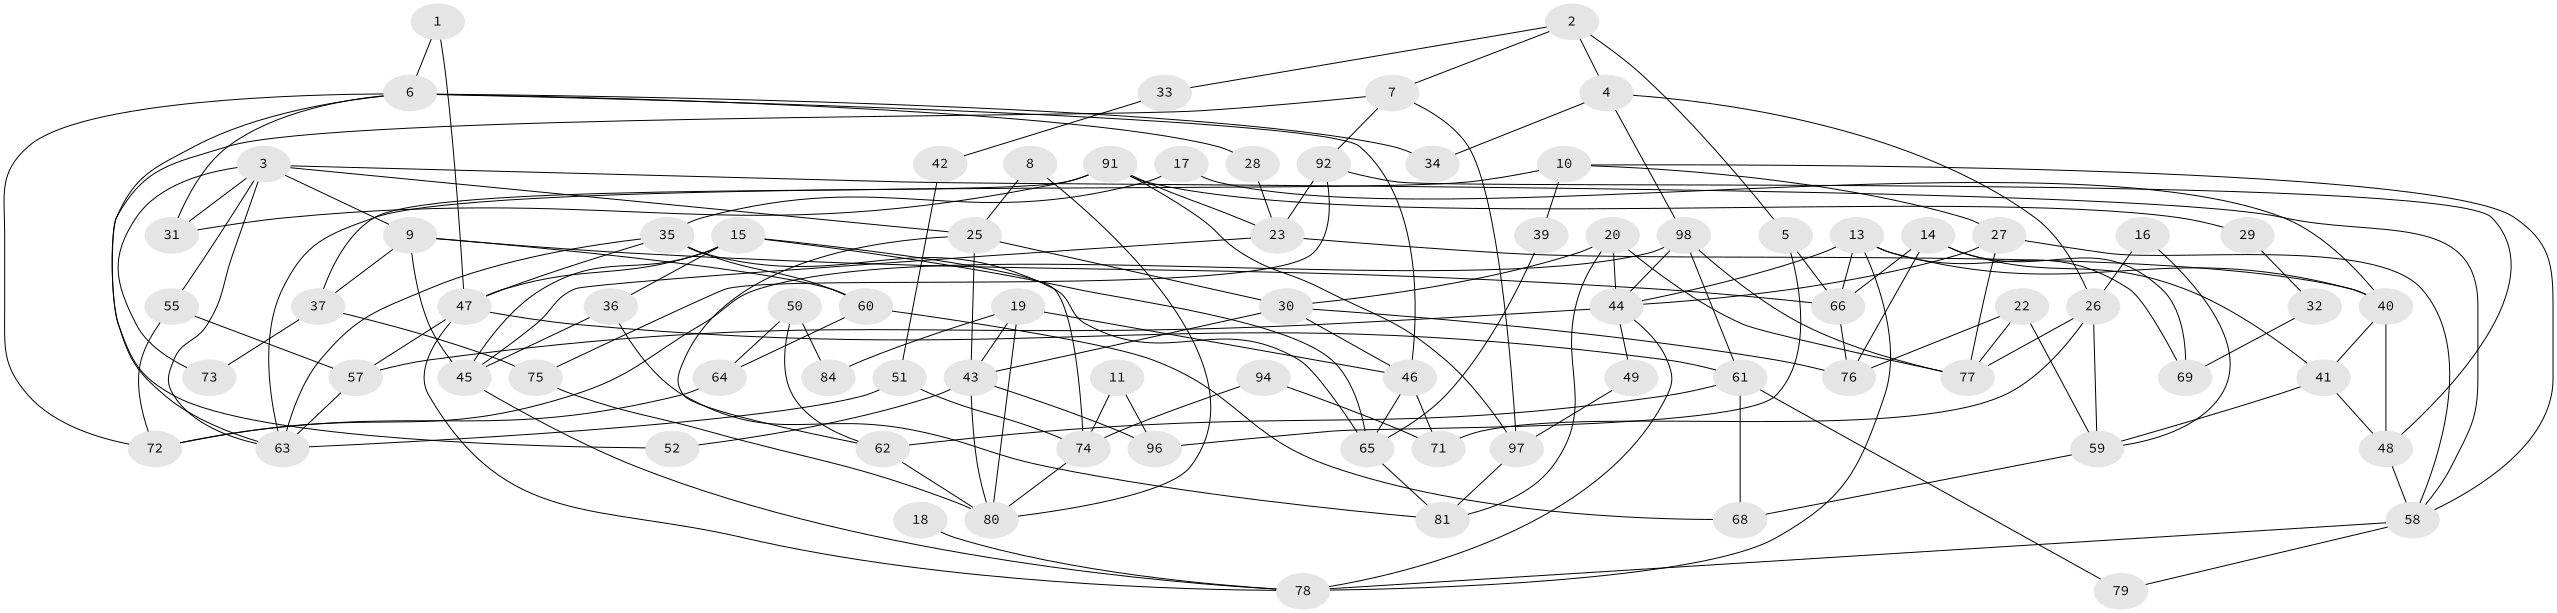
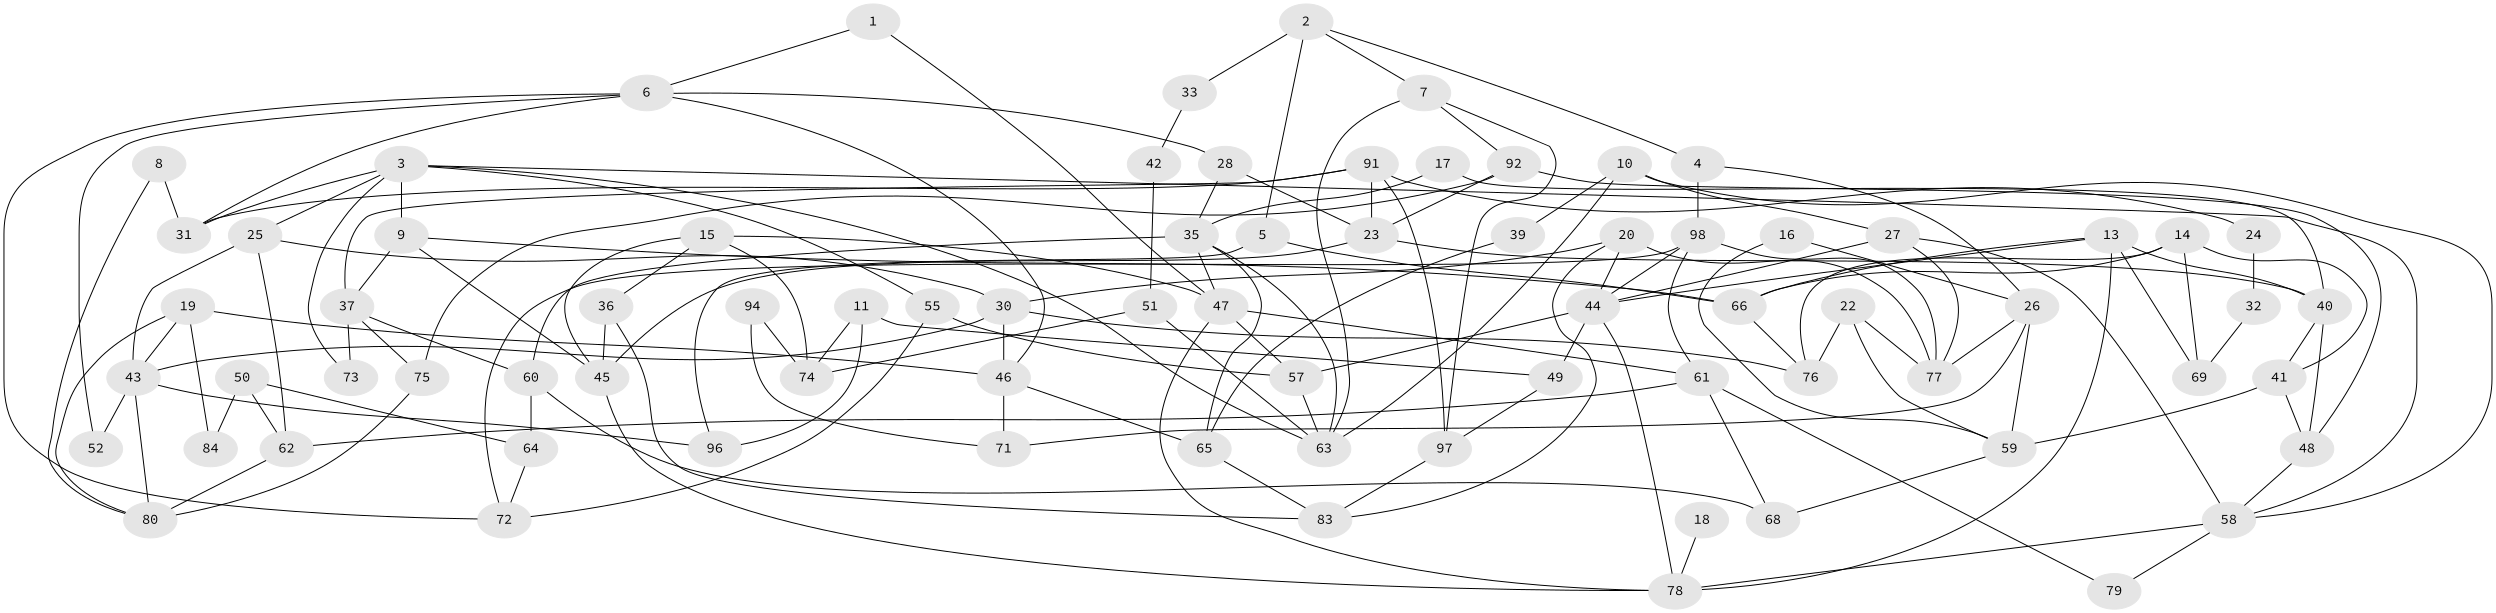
node "34": removed
edge "28" -- "35": added
edge "8" -- "25": now "8" -- "31"
node "29": label "29" -> "24"
edge "9" -- "60": now "37" -- "60"
edge "15" -- "65": removed
edge "11" -- "49": added
edge "74" -- "80": removed
node "81": label "81" -> "83"
